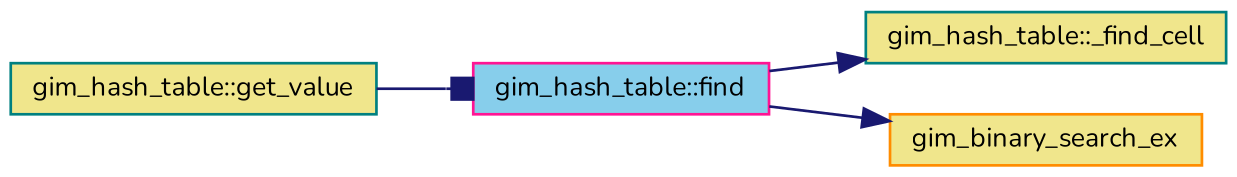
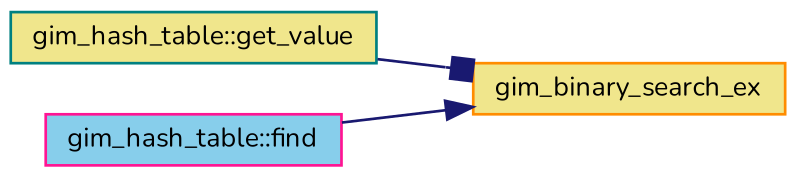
node "gim_hash_table::_find_cell": removed
edge "gim_hash_table::get_value" -> "gim_hash_table::find": now "gim_hash_table::get_value" -> "gim_binary_search_ex"
